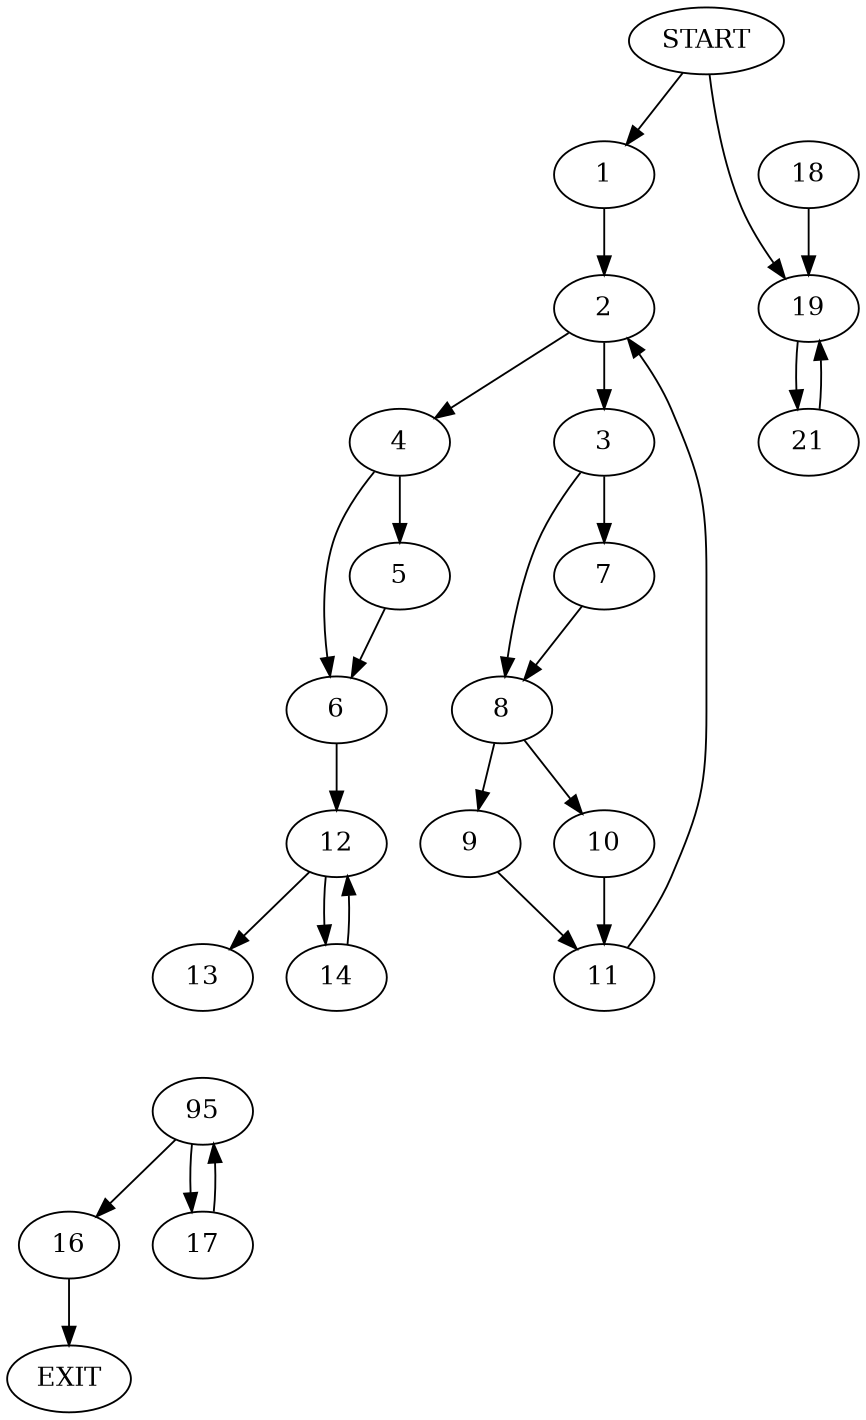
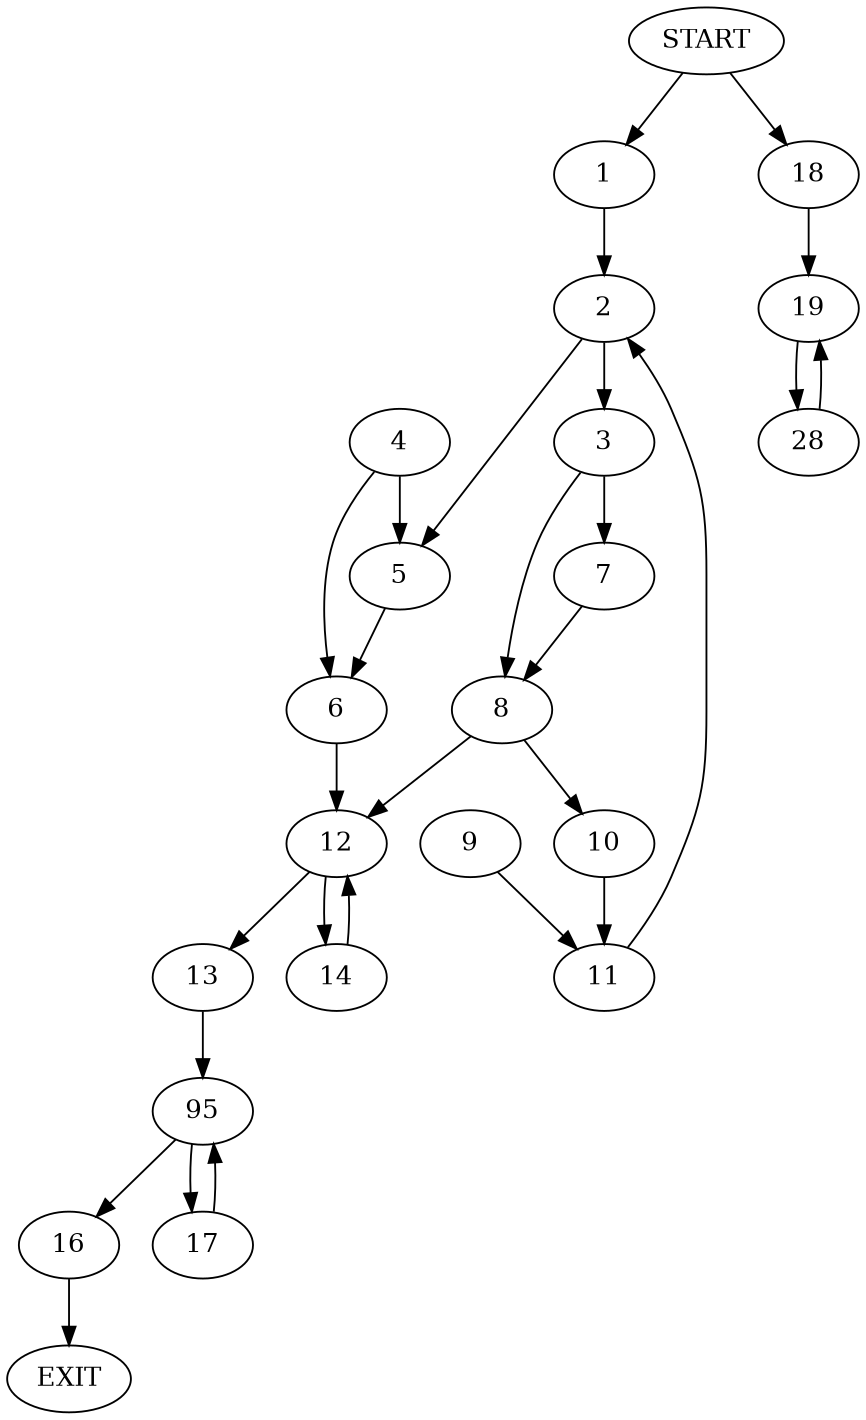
edge "START" -> "19": now "START" -> "18"
edge "2" -> "4": now "2" -> "5"
node "21": label "21" -> "28"
edge "8" -> "9": now "8" -> "12"
edge "13" -> "95": added
